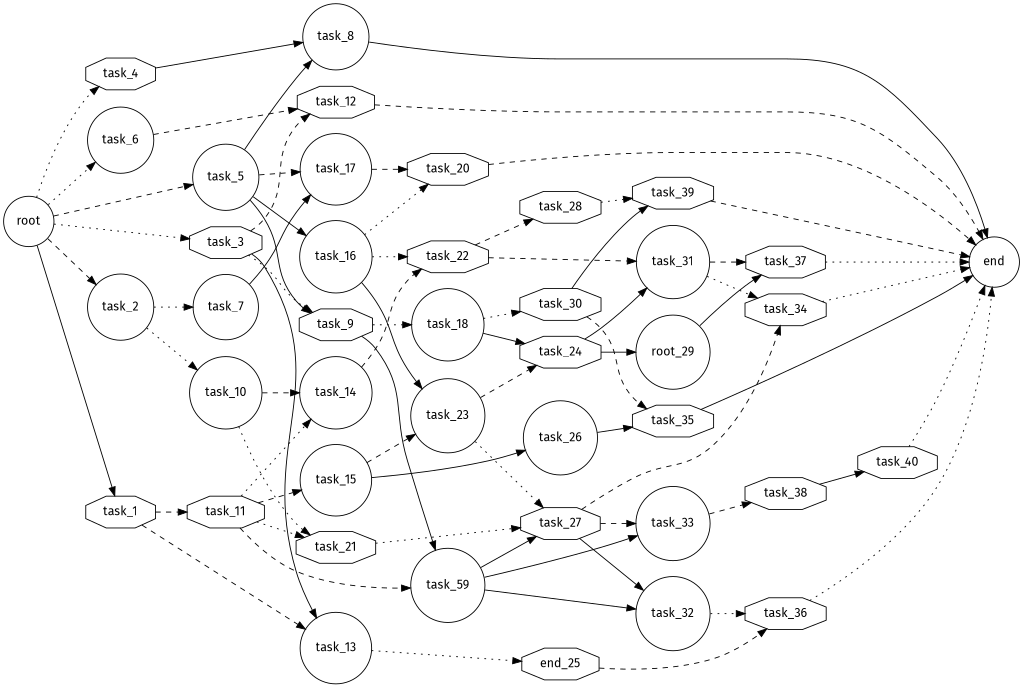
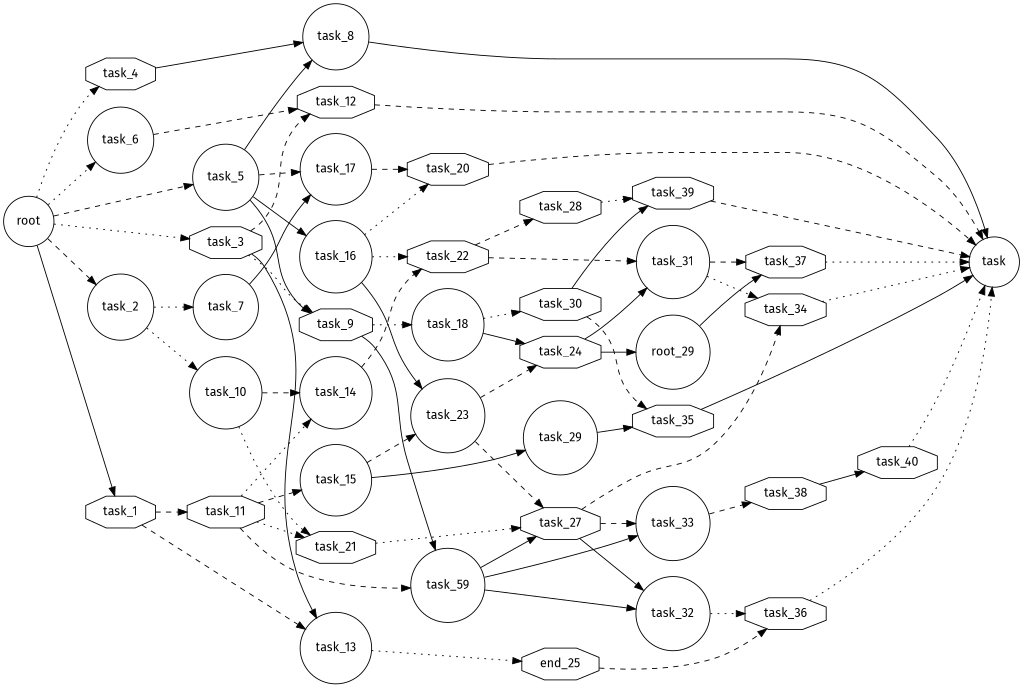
node "end": label "end" -> "task"
node "task_26": label "task_26" -> "task_29"
edge "task_23" -> "task_27": style dotted -> dashed
